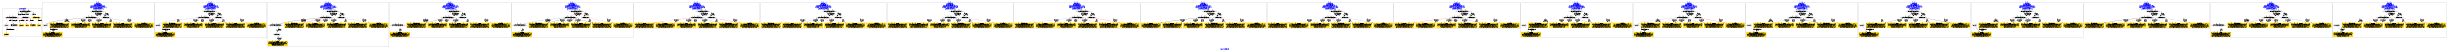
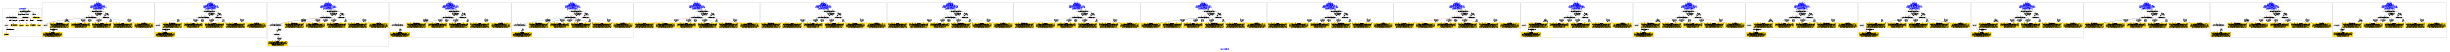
edge "WebResource2" -> "VIDEO": label "classLink" -> "description"
node "DESCRIPTION": fillcolor lightgray -> gold
